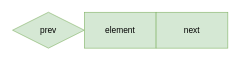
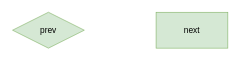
node "element": removed
